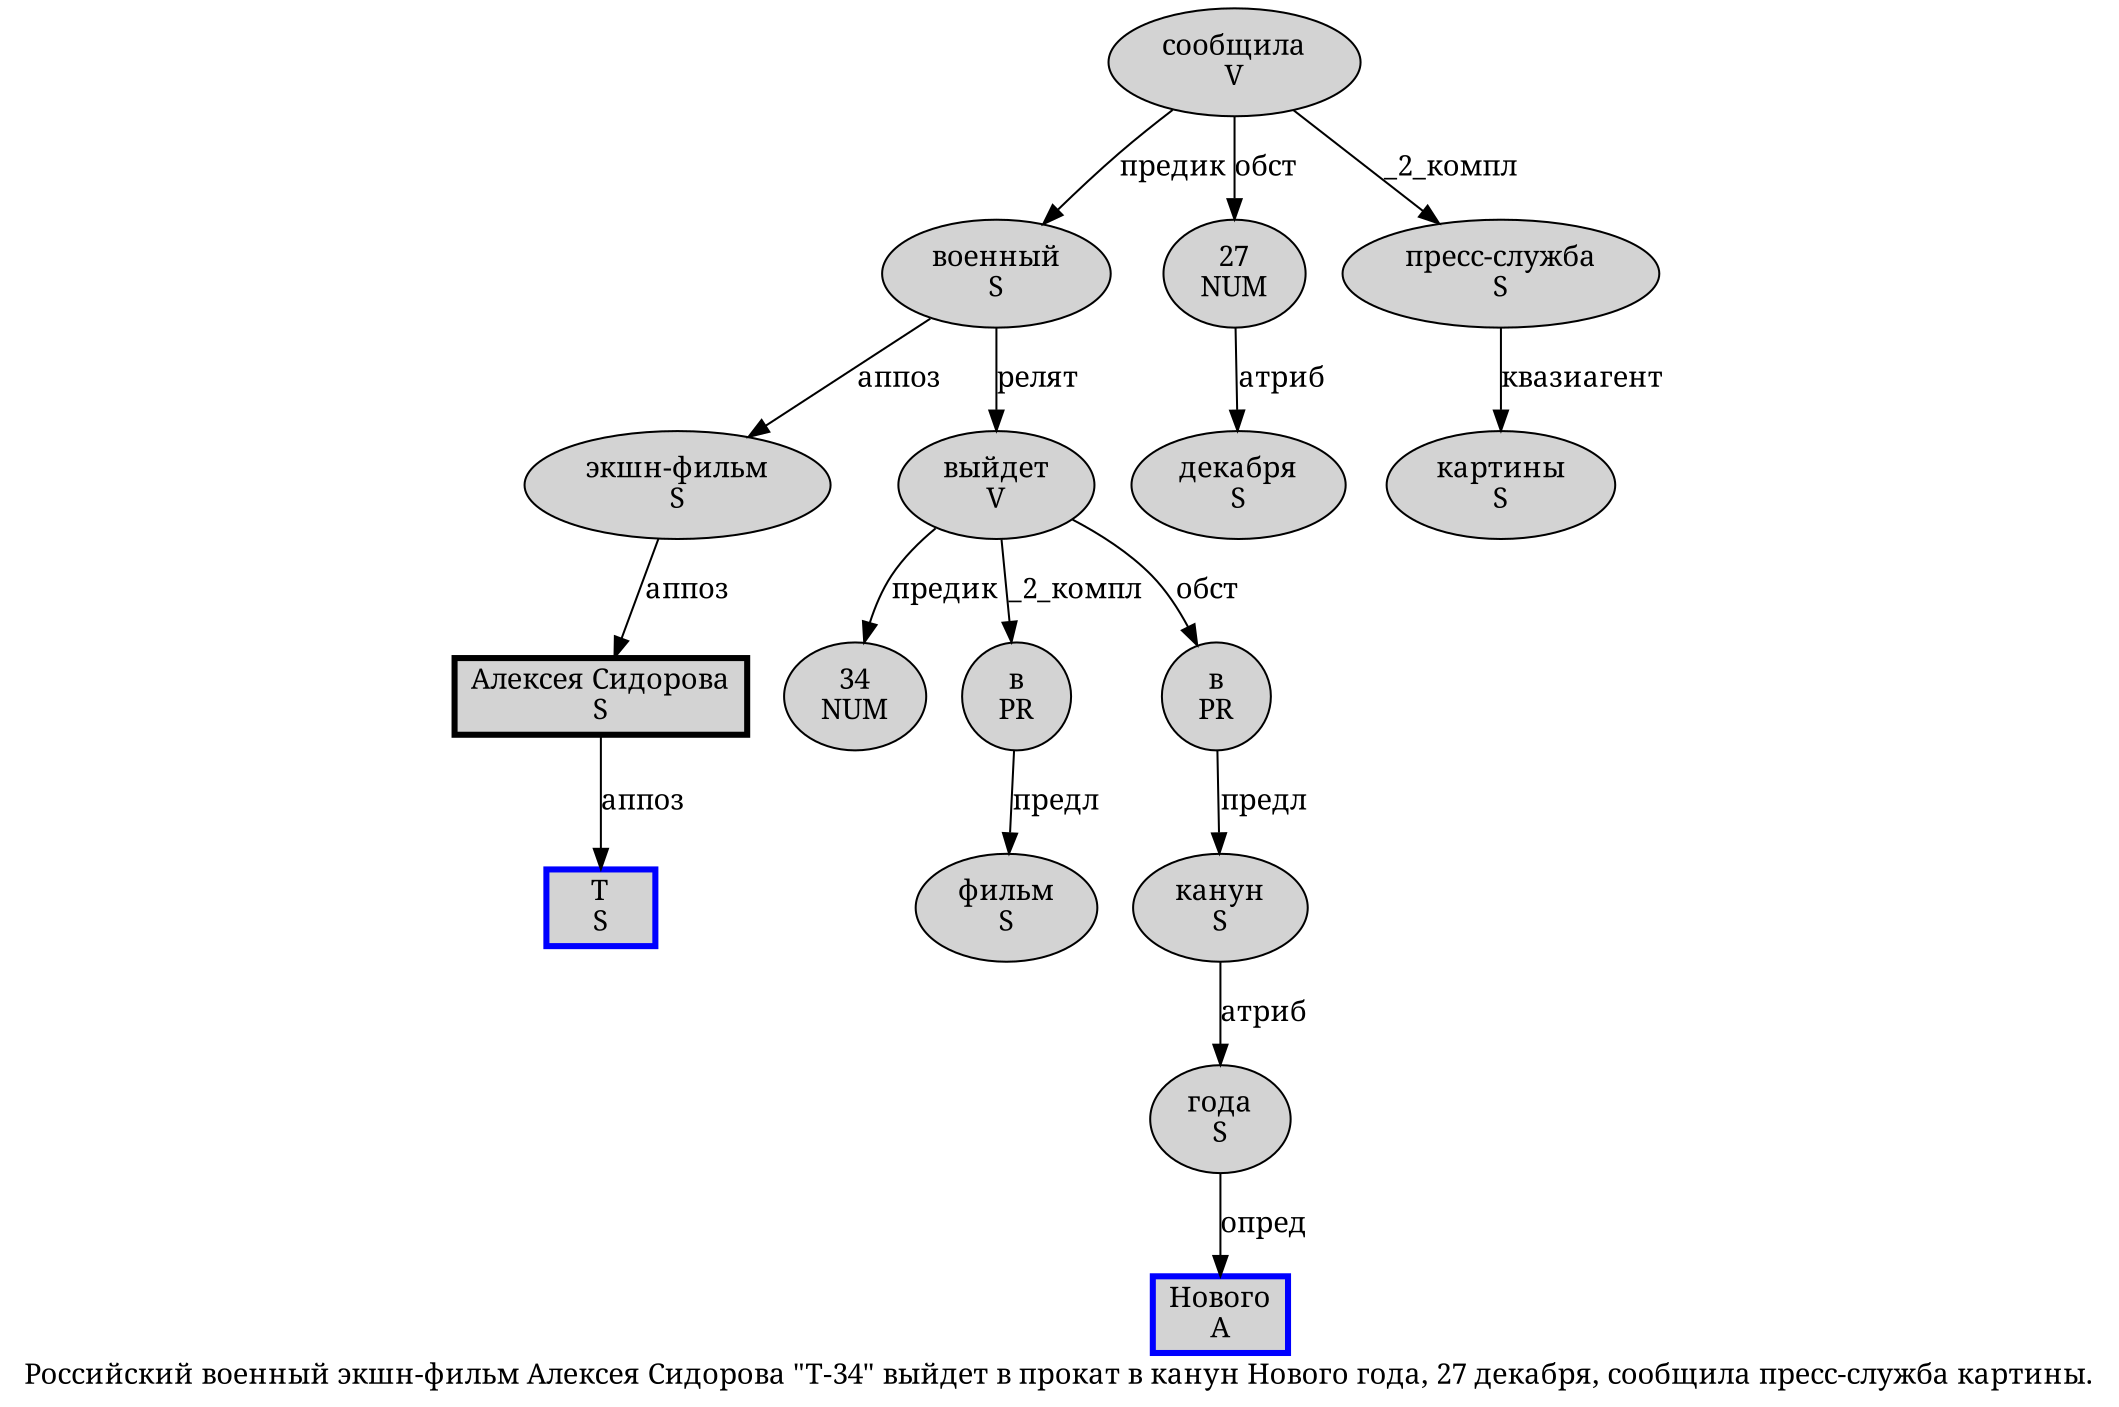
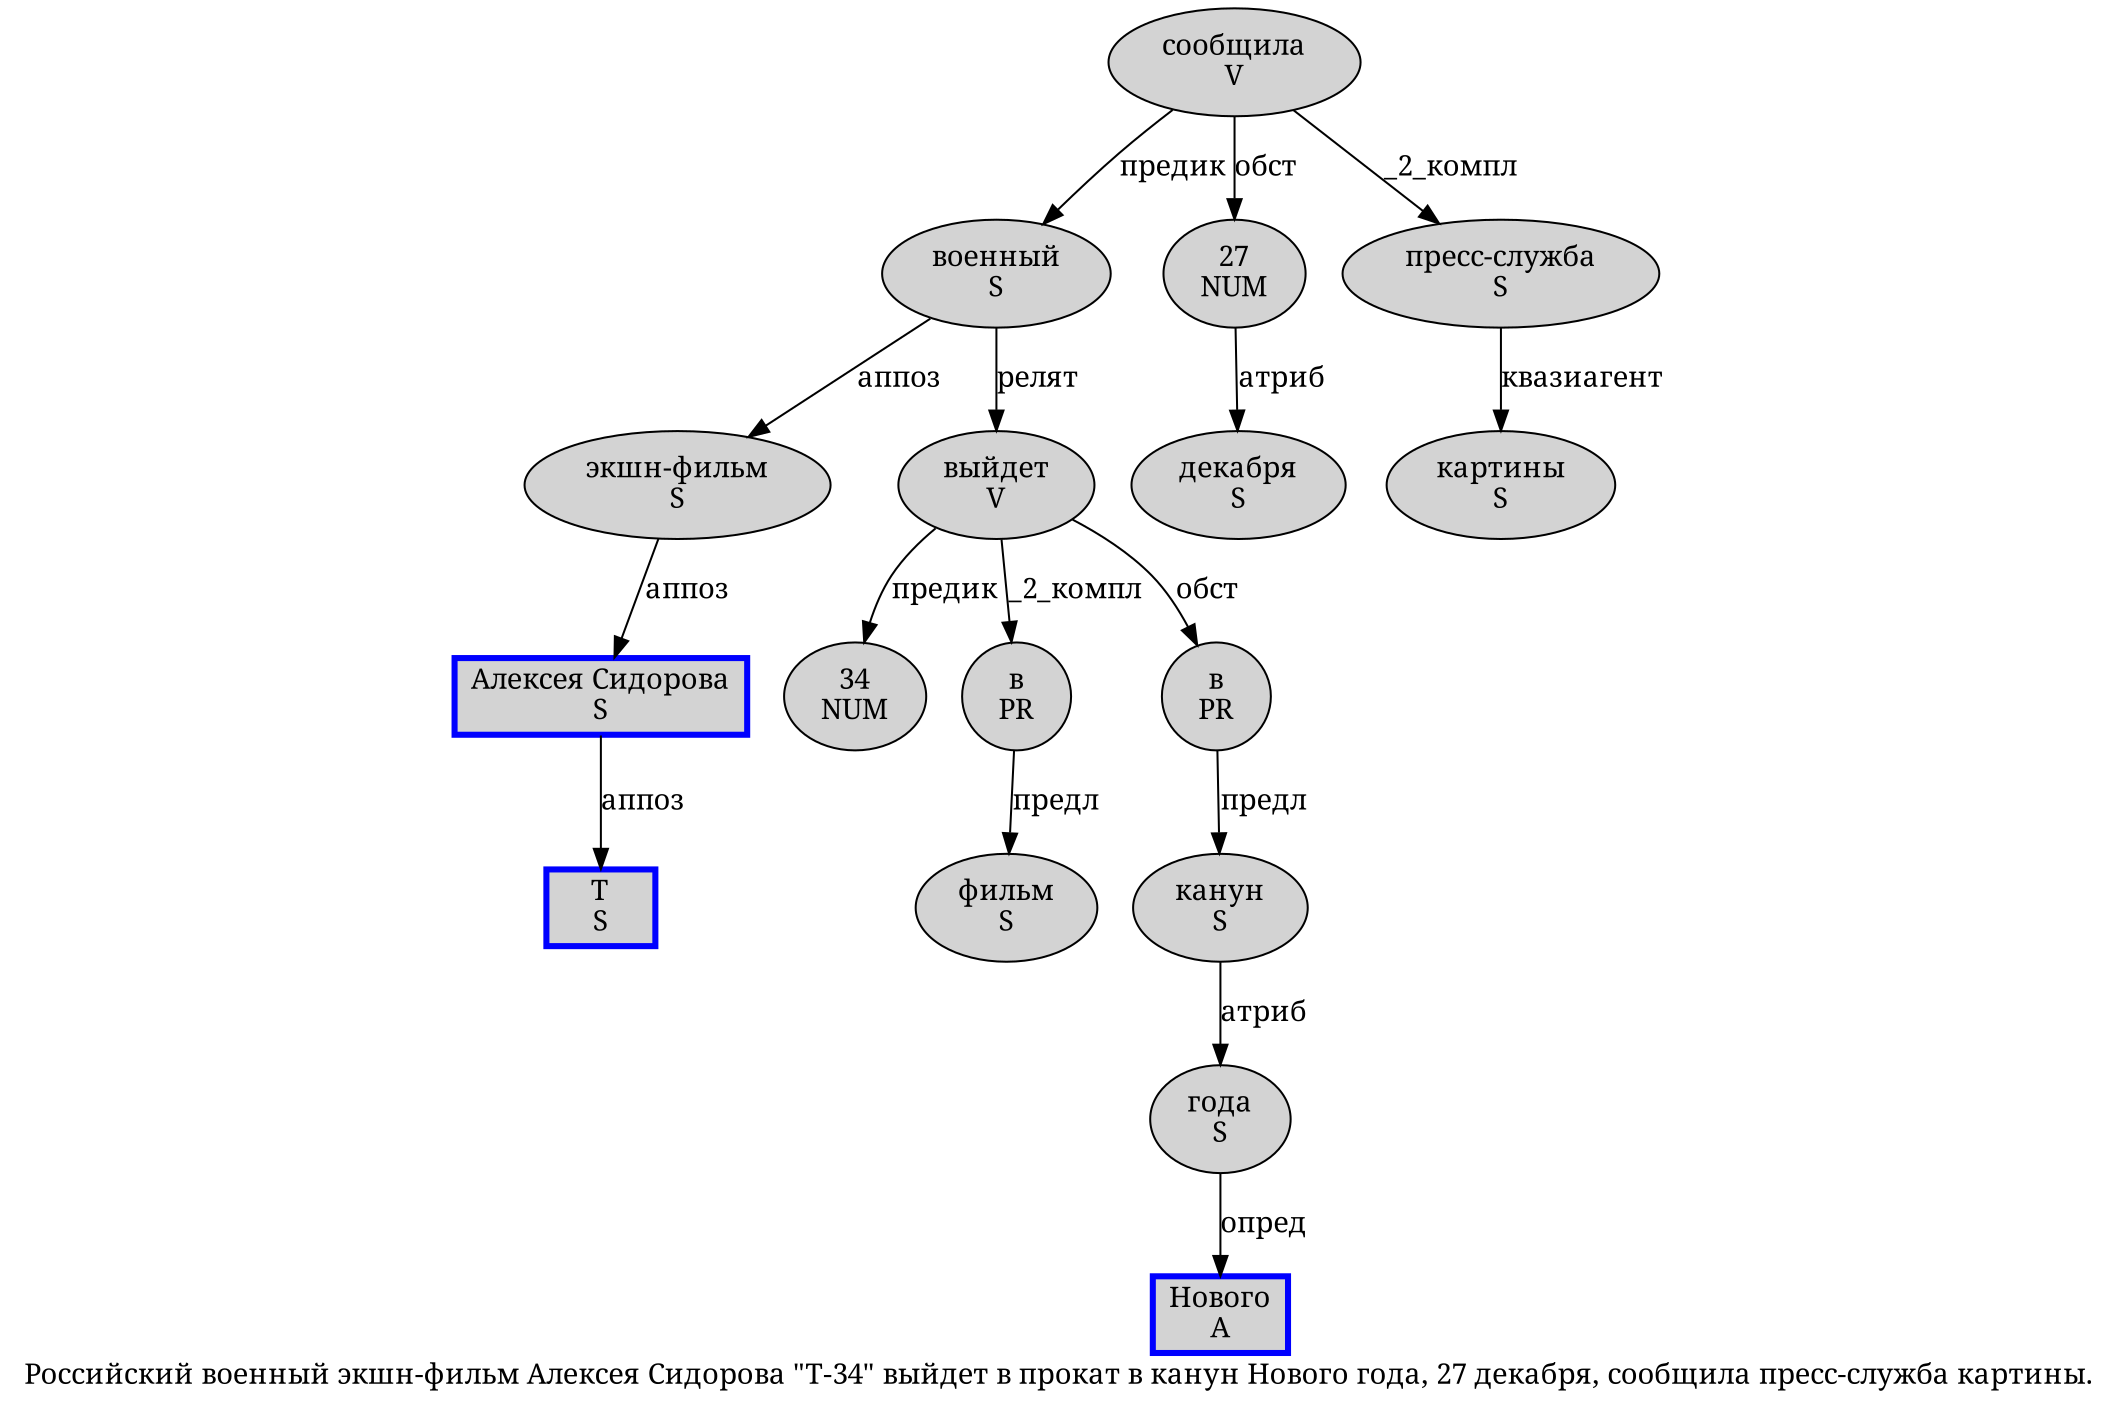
node "Алексея Сидорова S": color black -> blue
